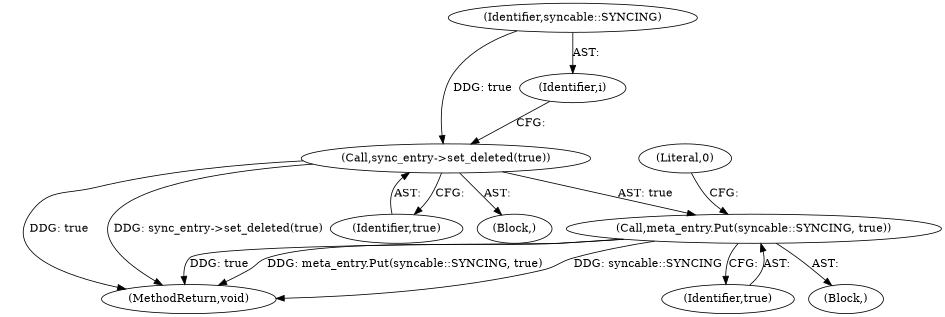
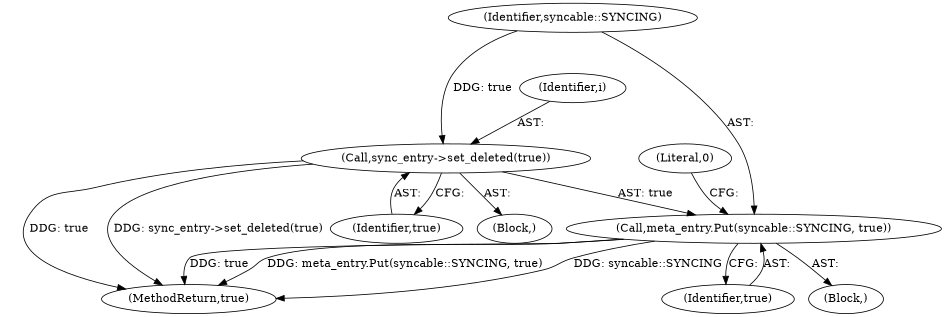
edge "(Identifier,syncable::SYNCING)" -> "(Identifier,i)": now "(Identifier,syncable::SYNCING)" -> "(Call,meta_entry.Put(syncable::SYNCING, true))"
edge "(Identifier,i)" -> "(Call,sync_entry->set_deleted(true))": label "CFG: " -> "AST: "
node "(MethodReturn,void)": label "(MethodReturn,void)" -> "(MethodReturn,true)"
